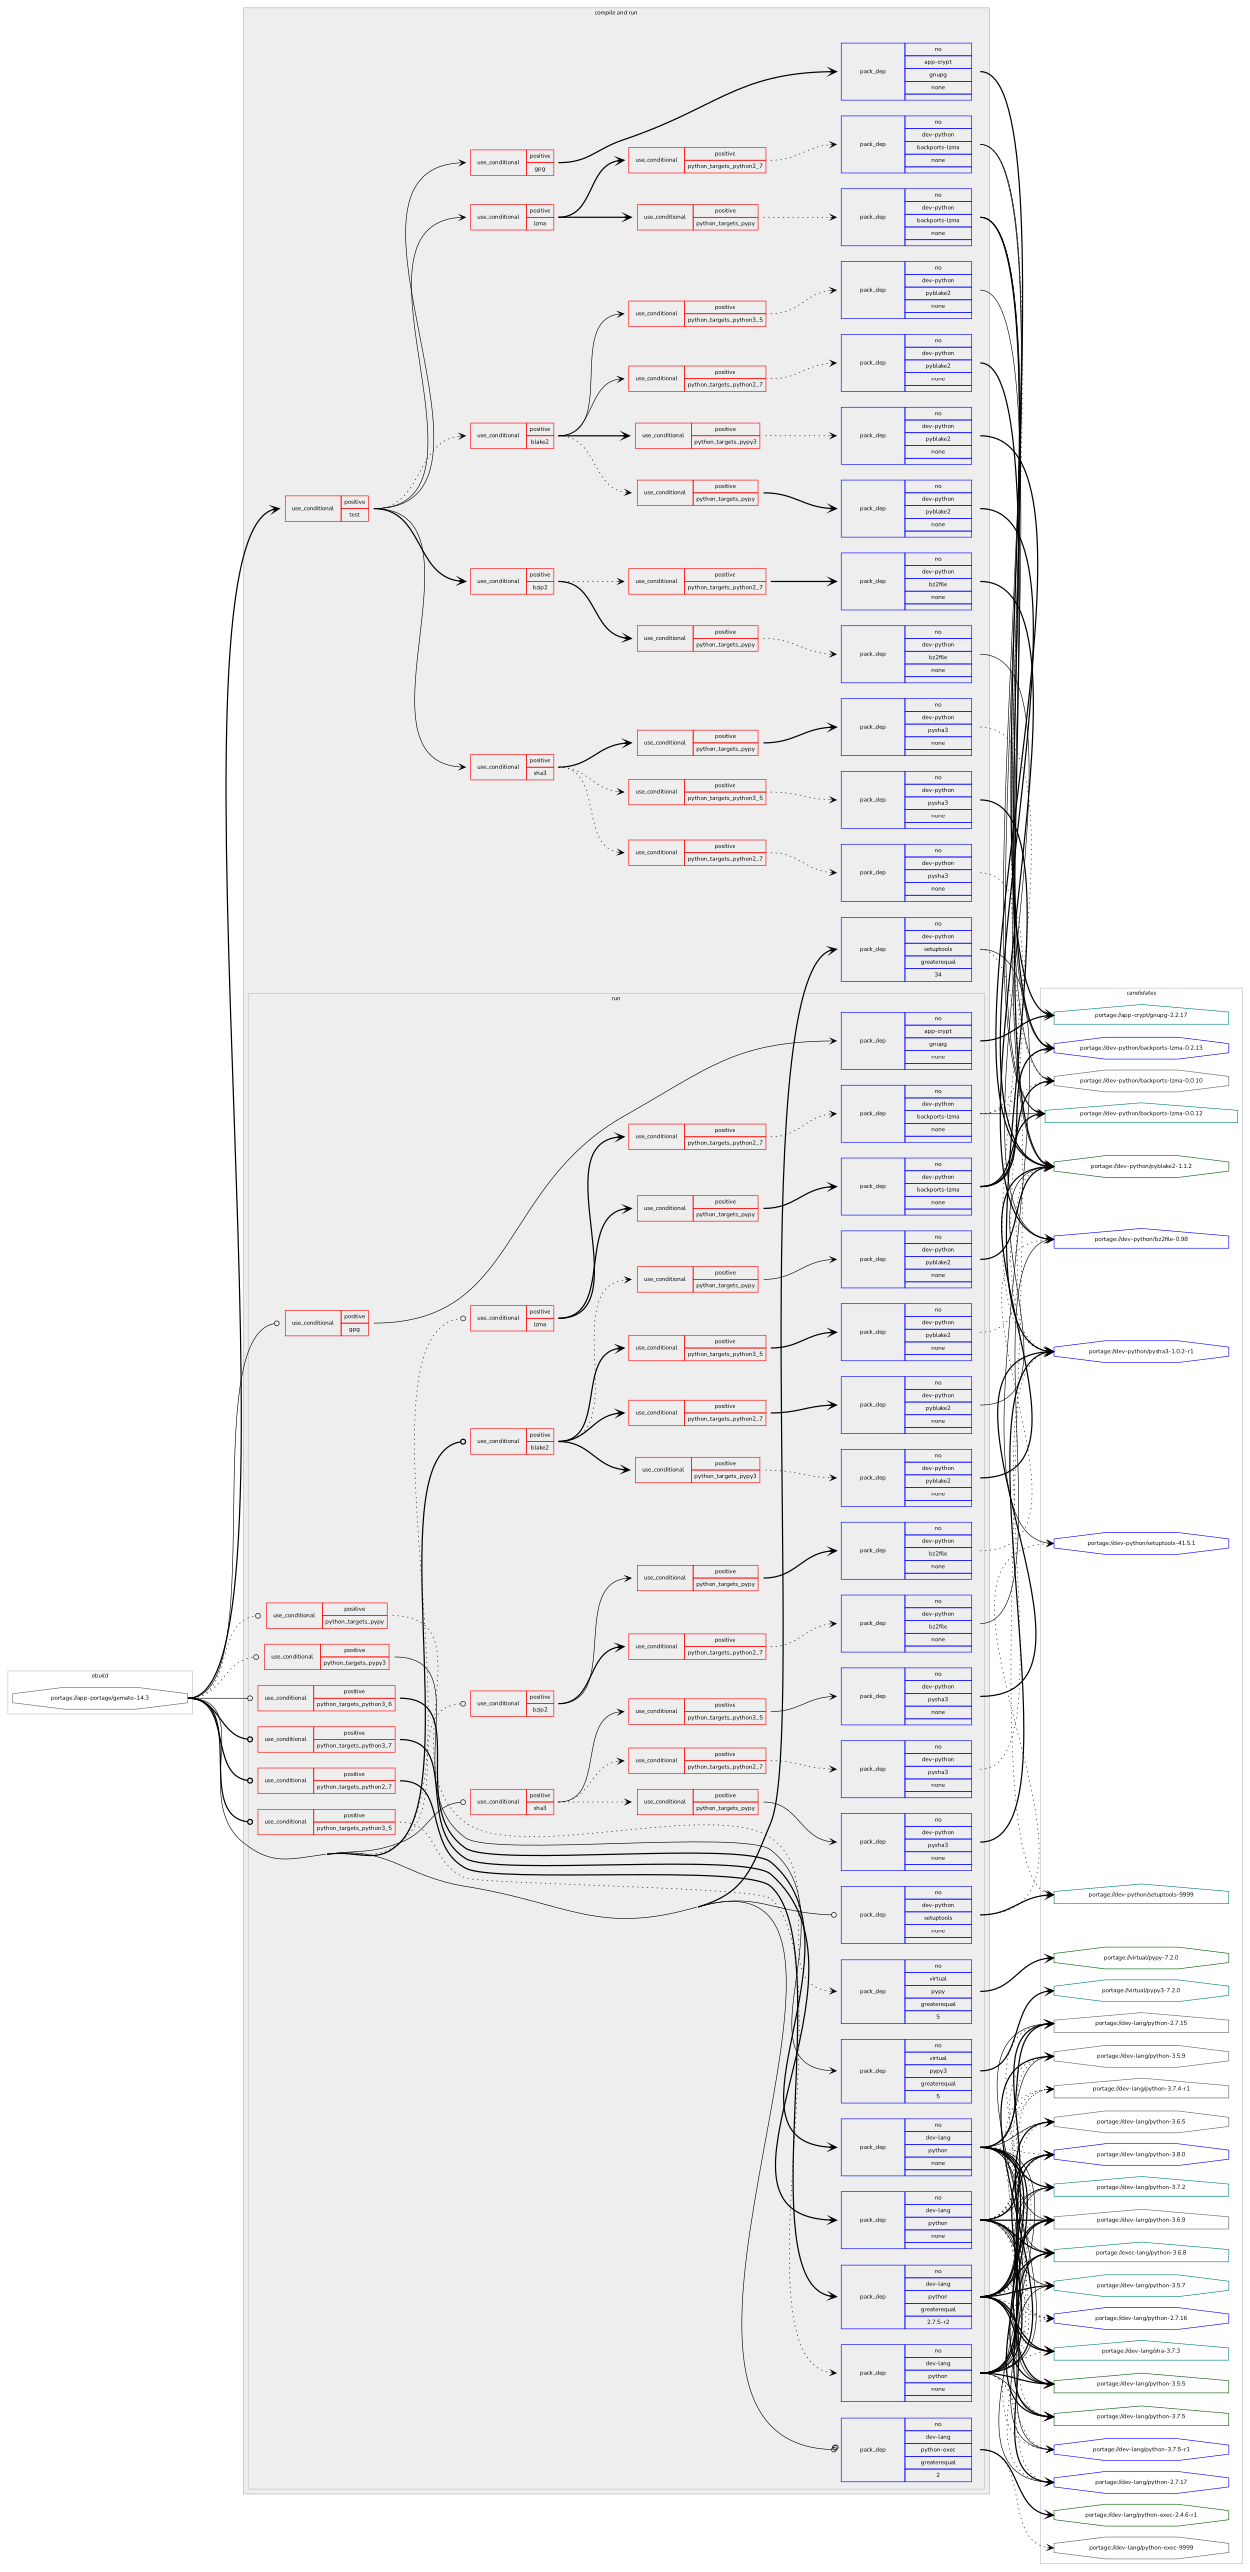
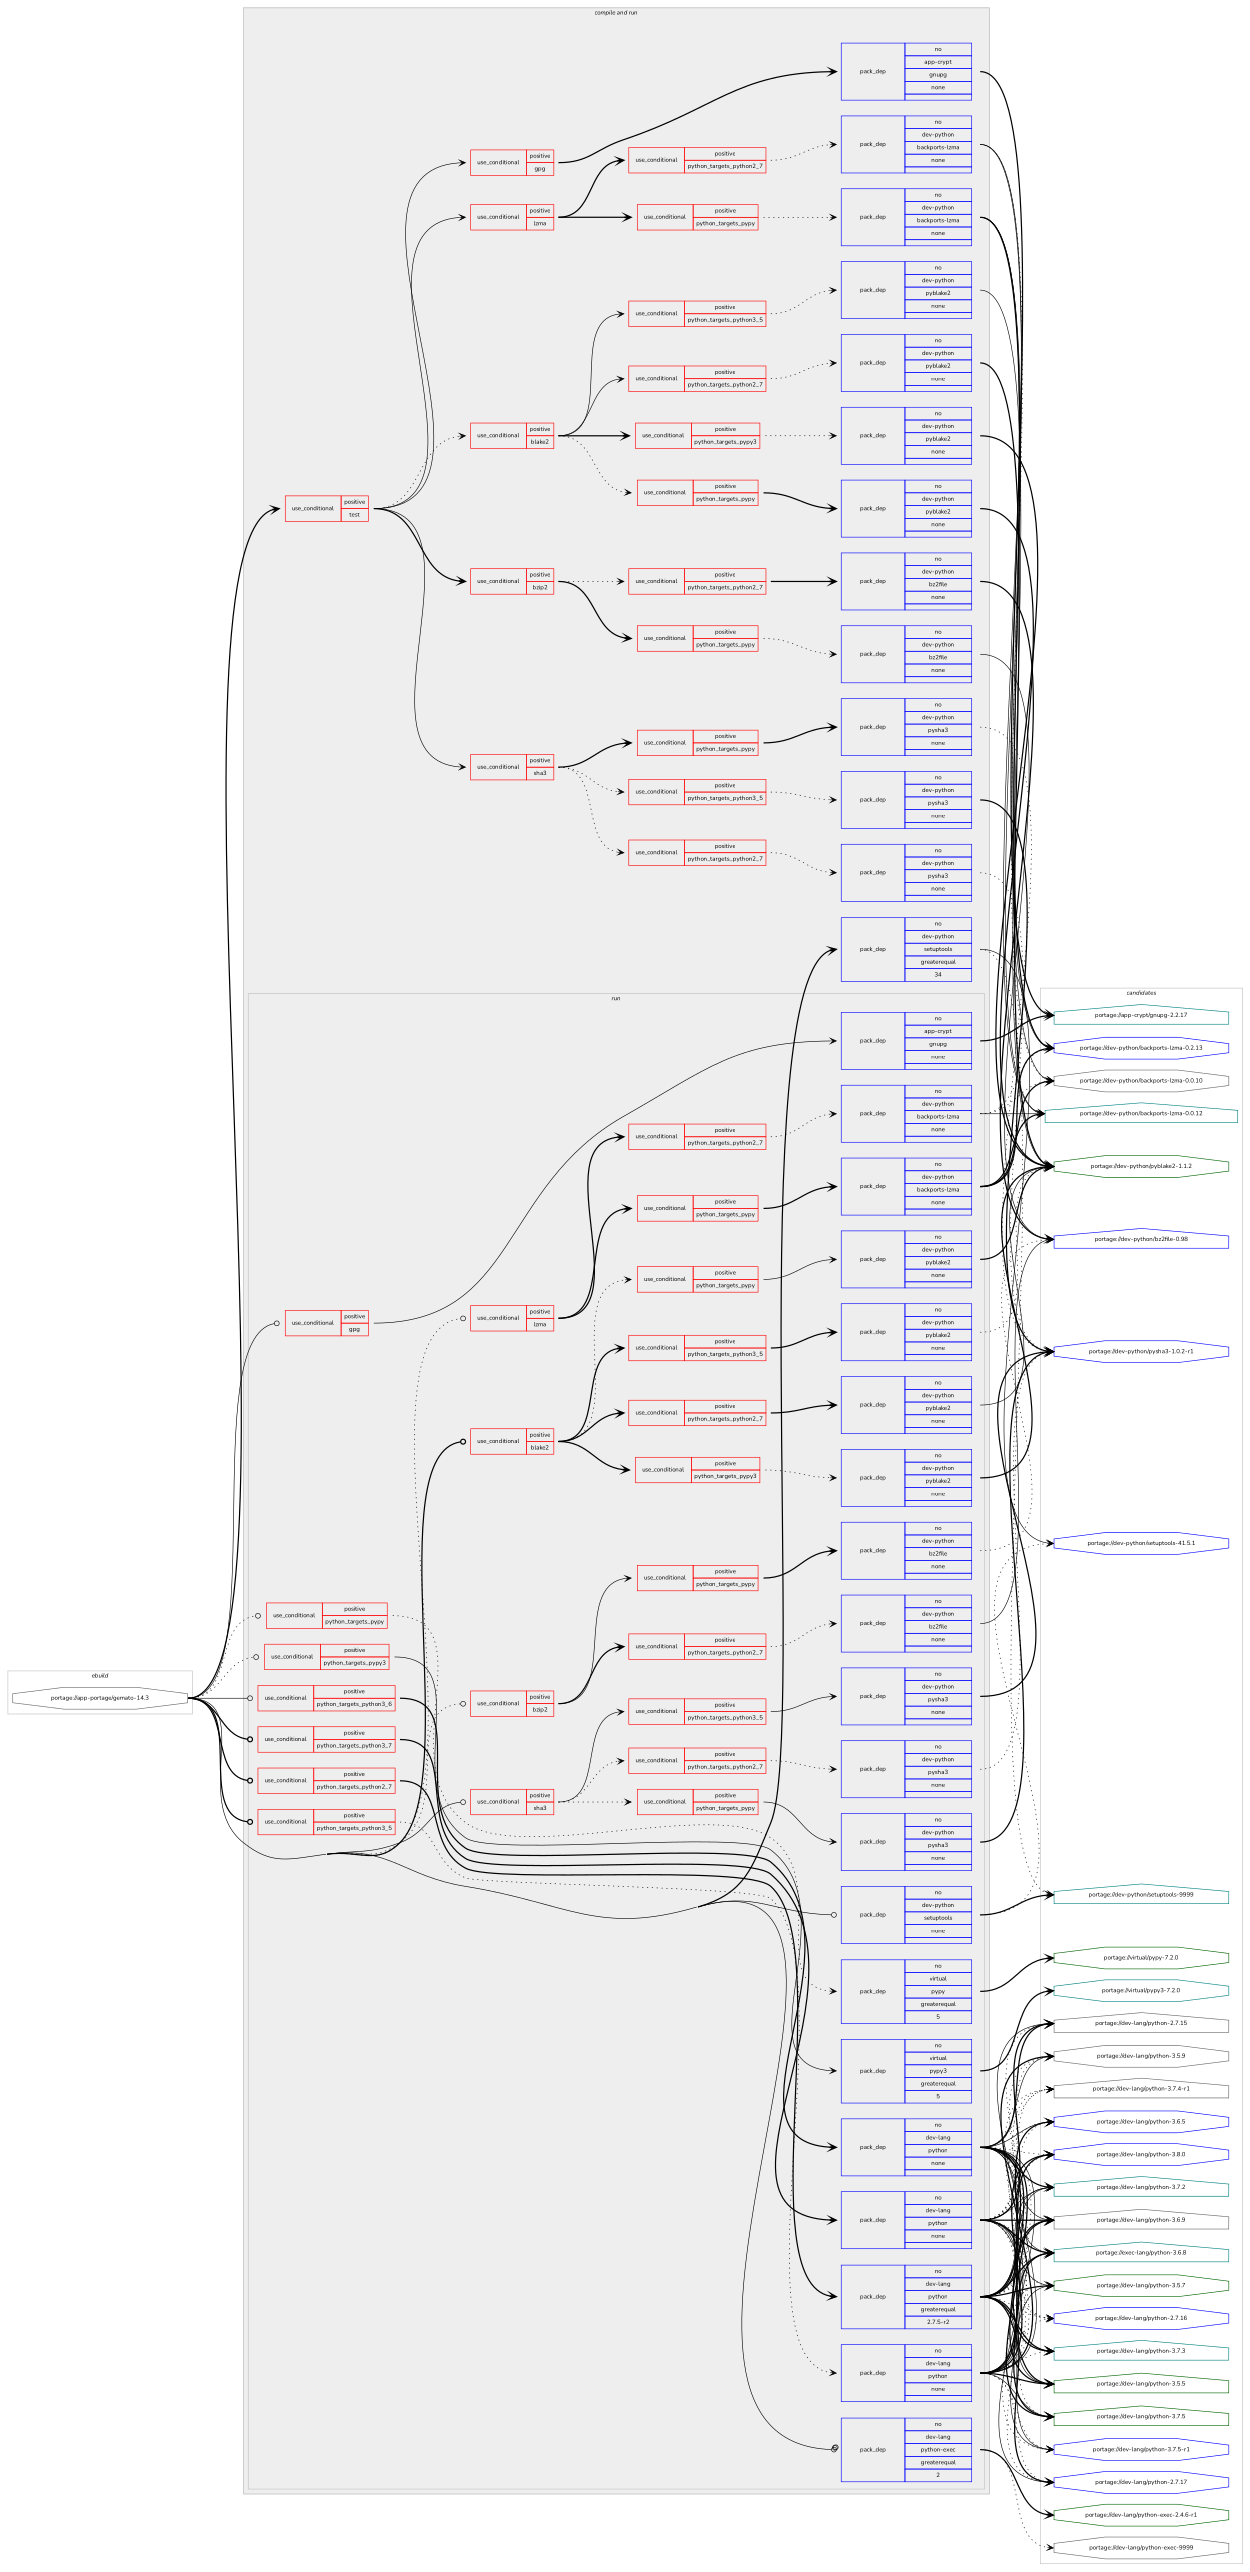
node "portage://dev-lang/python-3.6.5": color gray40 -> blue
node "portage://dev-lang/python-3.5.7": color teal -> darkgreen
node "portage://dev-lang/sha-3.7.3": label "portage://dev-lang/sha-3.7.3" -> "portage://dev-lang/python-3.7.3"
